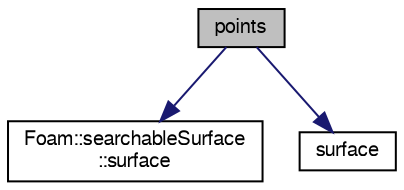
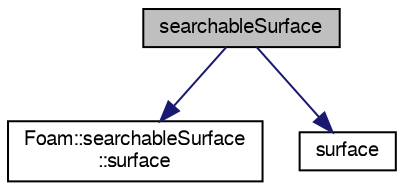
node "points": label "points" -> "searchableSurface"
